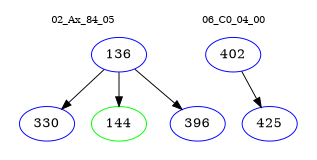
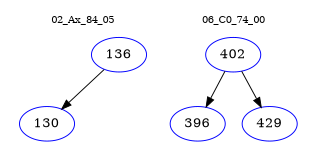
cluster "06_C0_04_00": label "06_C0_04_00" -> "06_C0_74_00"
edge "136" -> "396": now "402" -> "396"
node "330": label "330" -> "130"
node "144": removed
node "425": label "425" -> "429"
